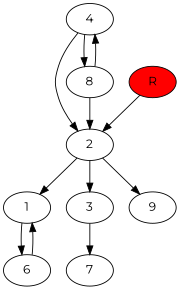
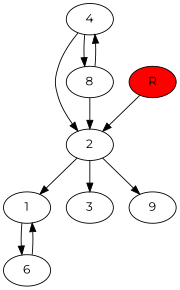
node "7": removed
